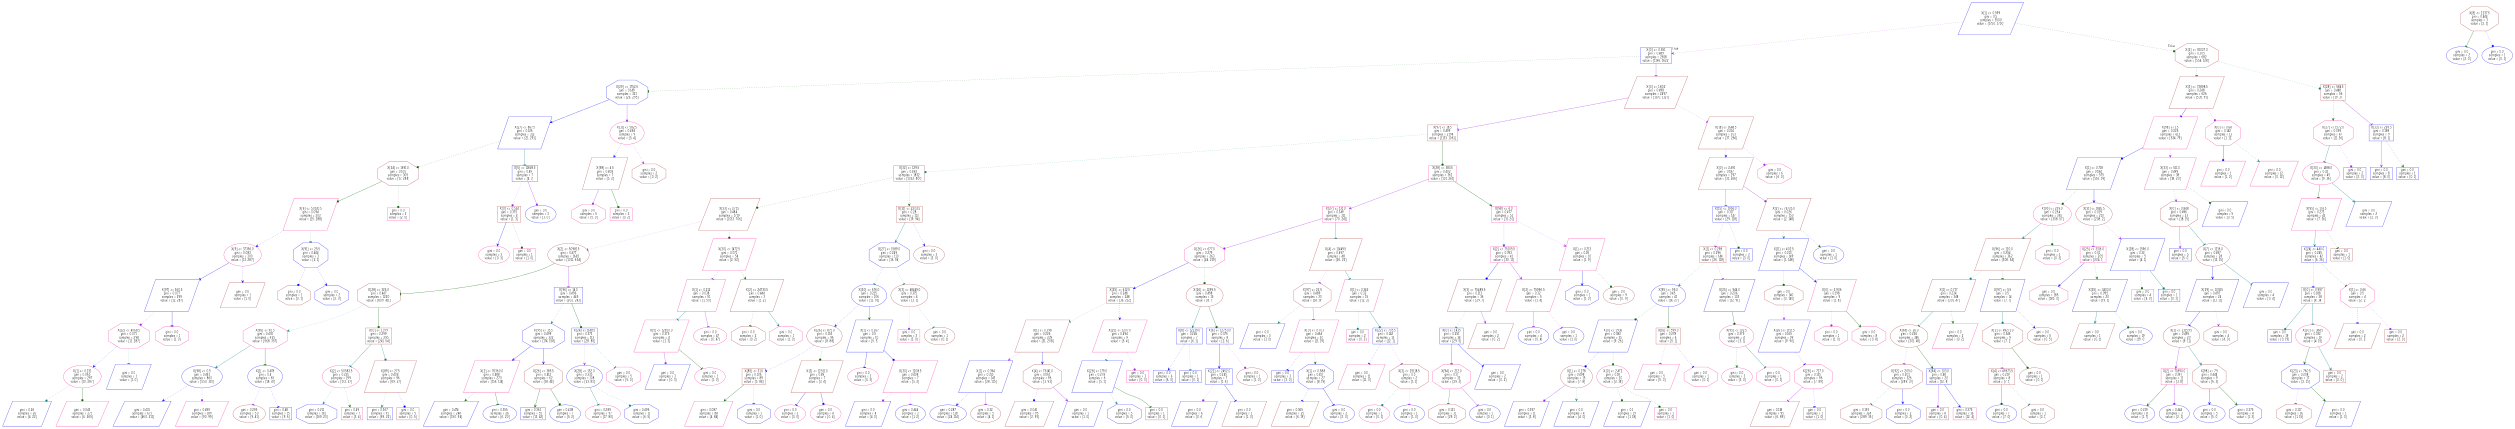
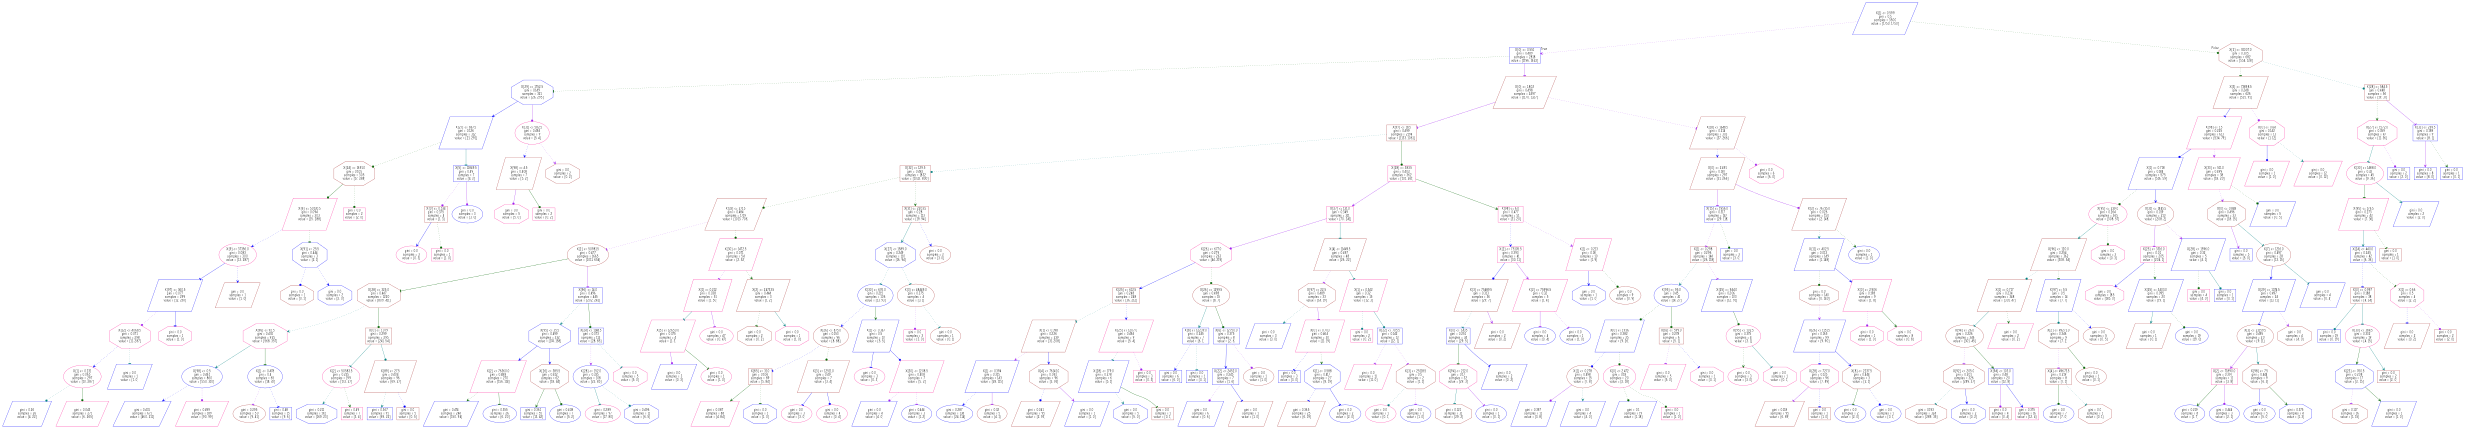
edge "X[22] <= 705.5 gini = 0.142 samples = 13 value = [12, 1]" -> "gini = 0.0 samples = 11 value = [11, 0]": color blue -> purple
edge "X[26] <= 1151.5 gini = 0.165 samples = 99 value = [9, 90]" -> "X[8] <= 2237.5 gini = 0.444 samples = 3 value = [2, 1]": added
